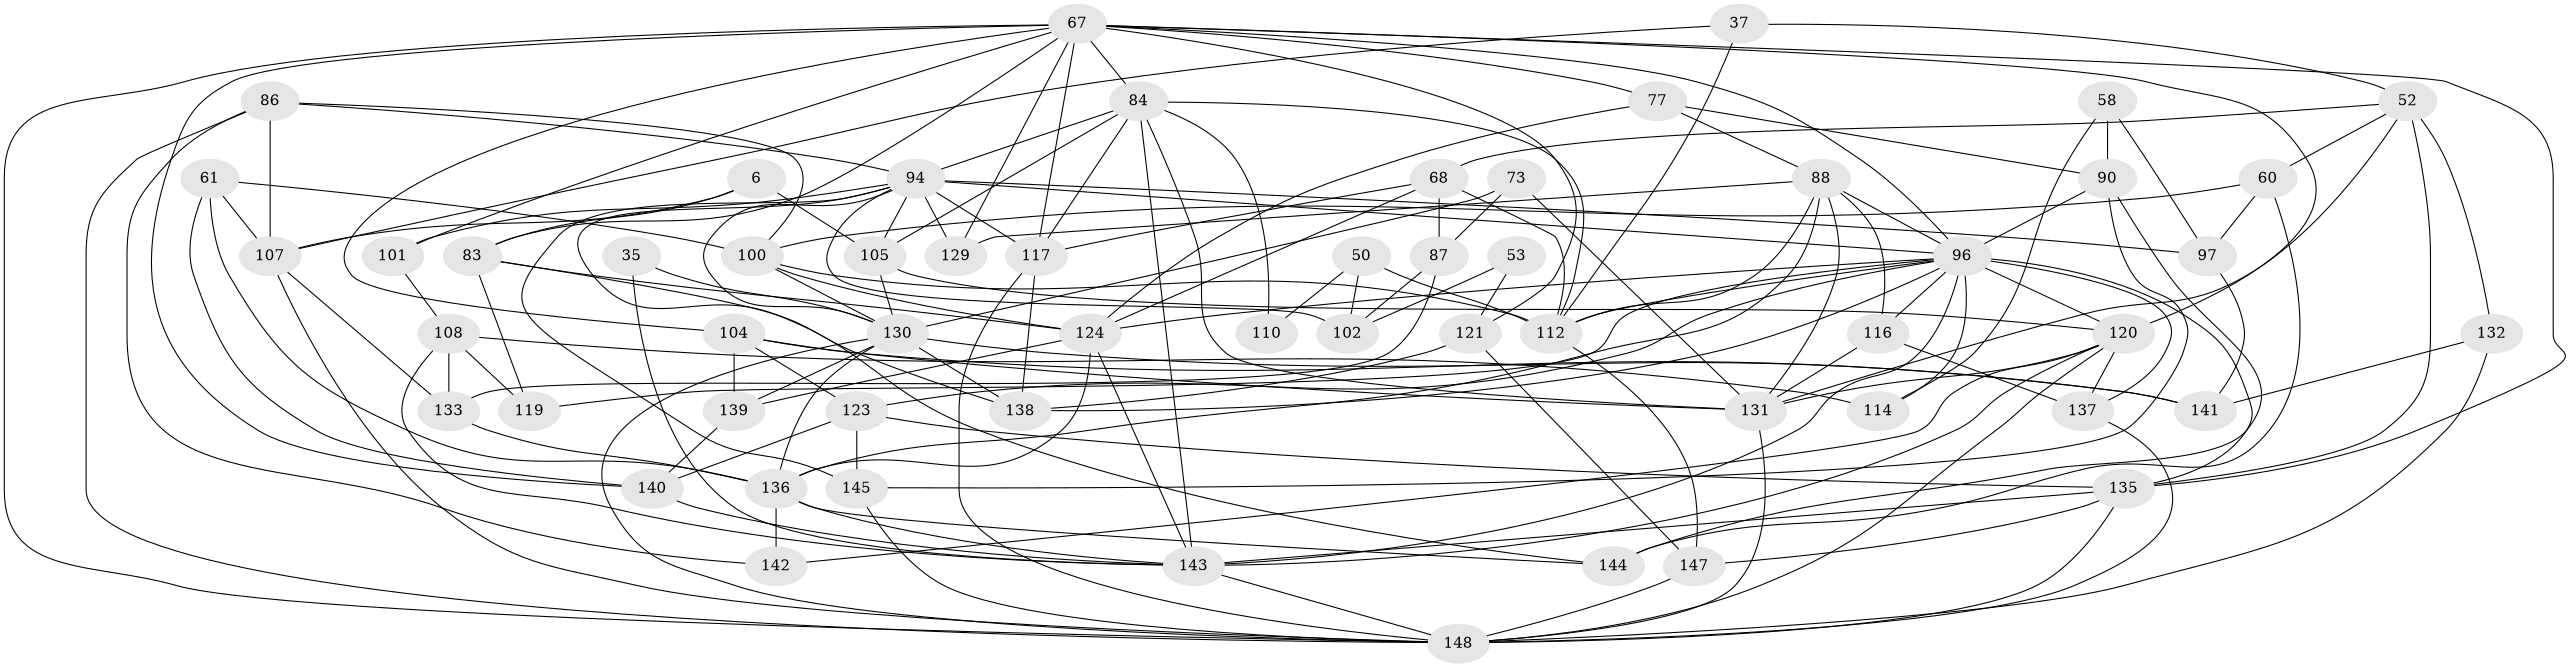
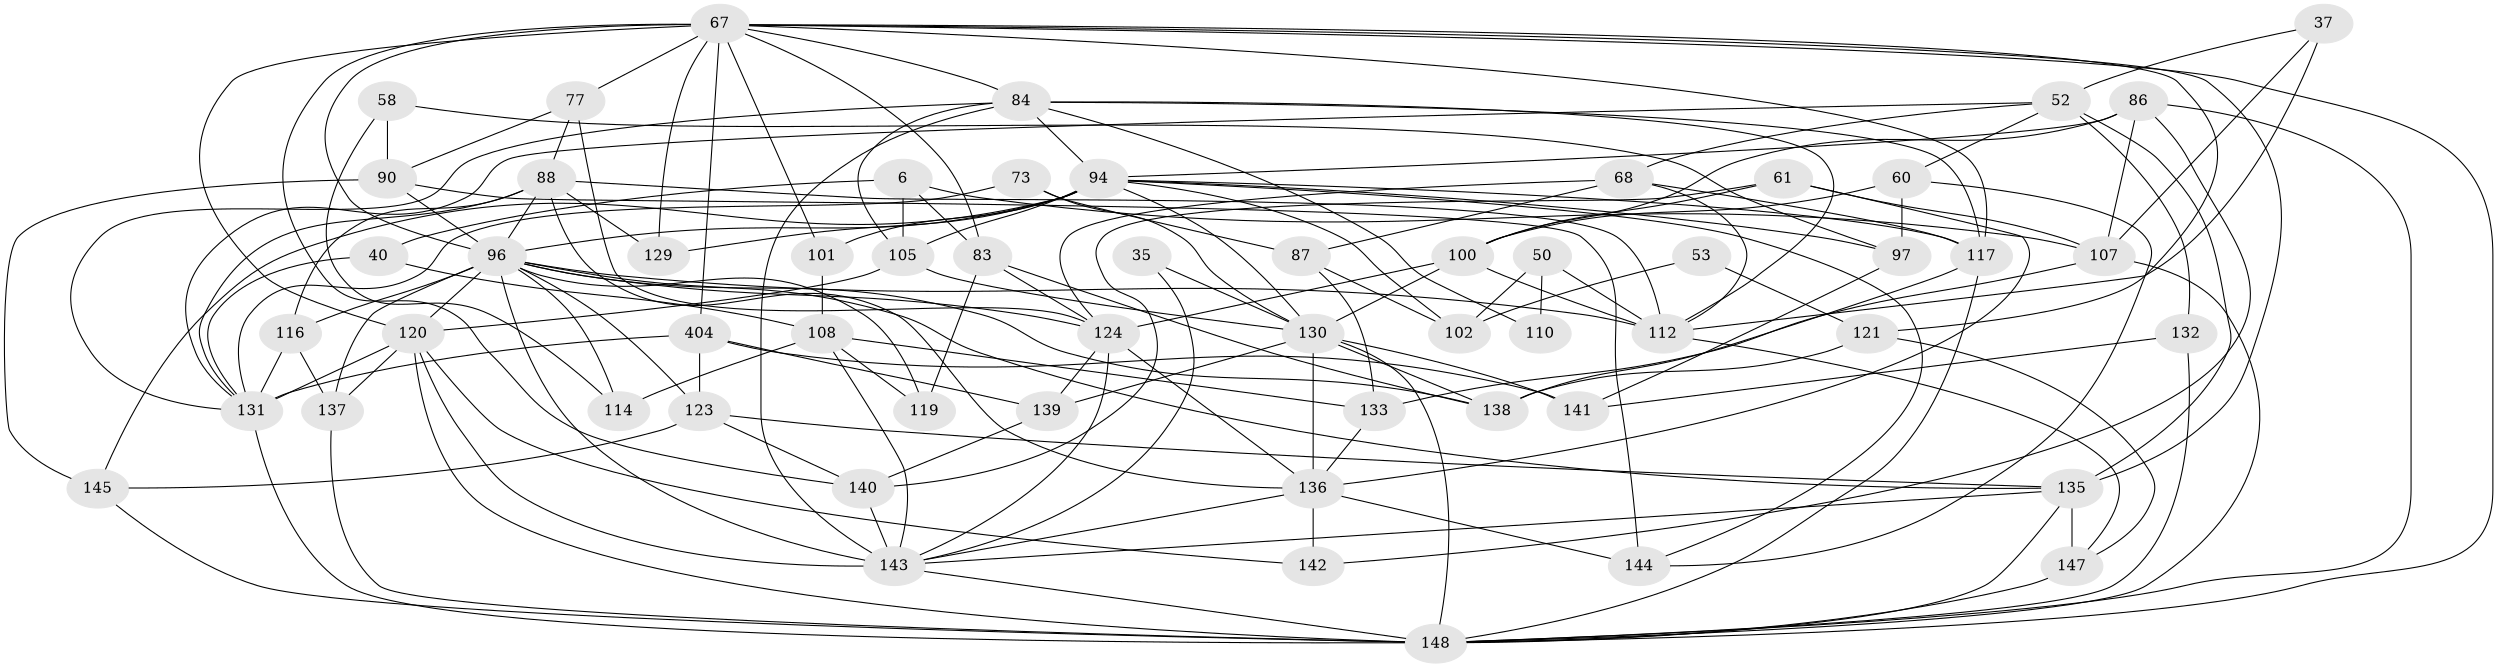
node "40": added
node "104": label "104" -> "404"
